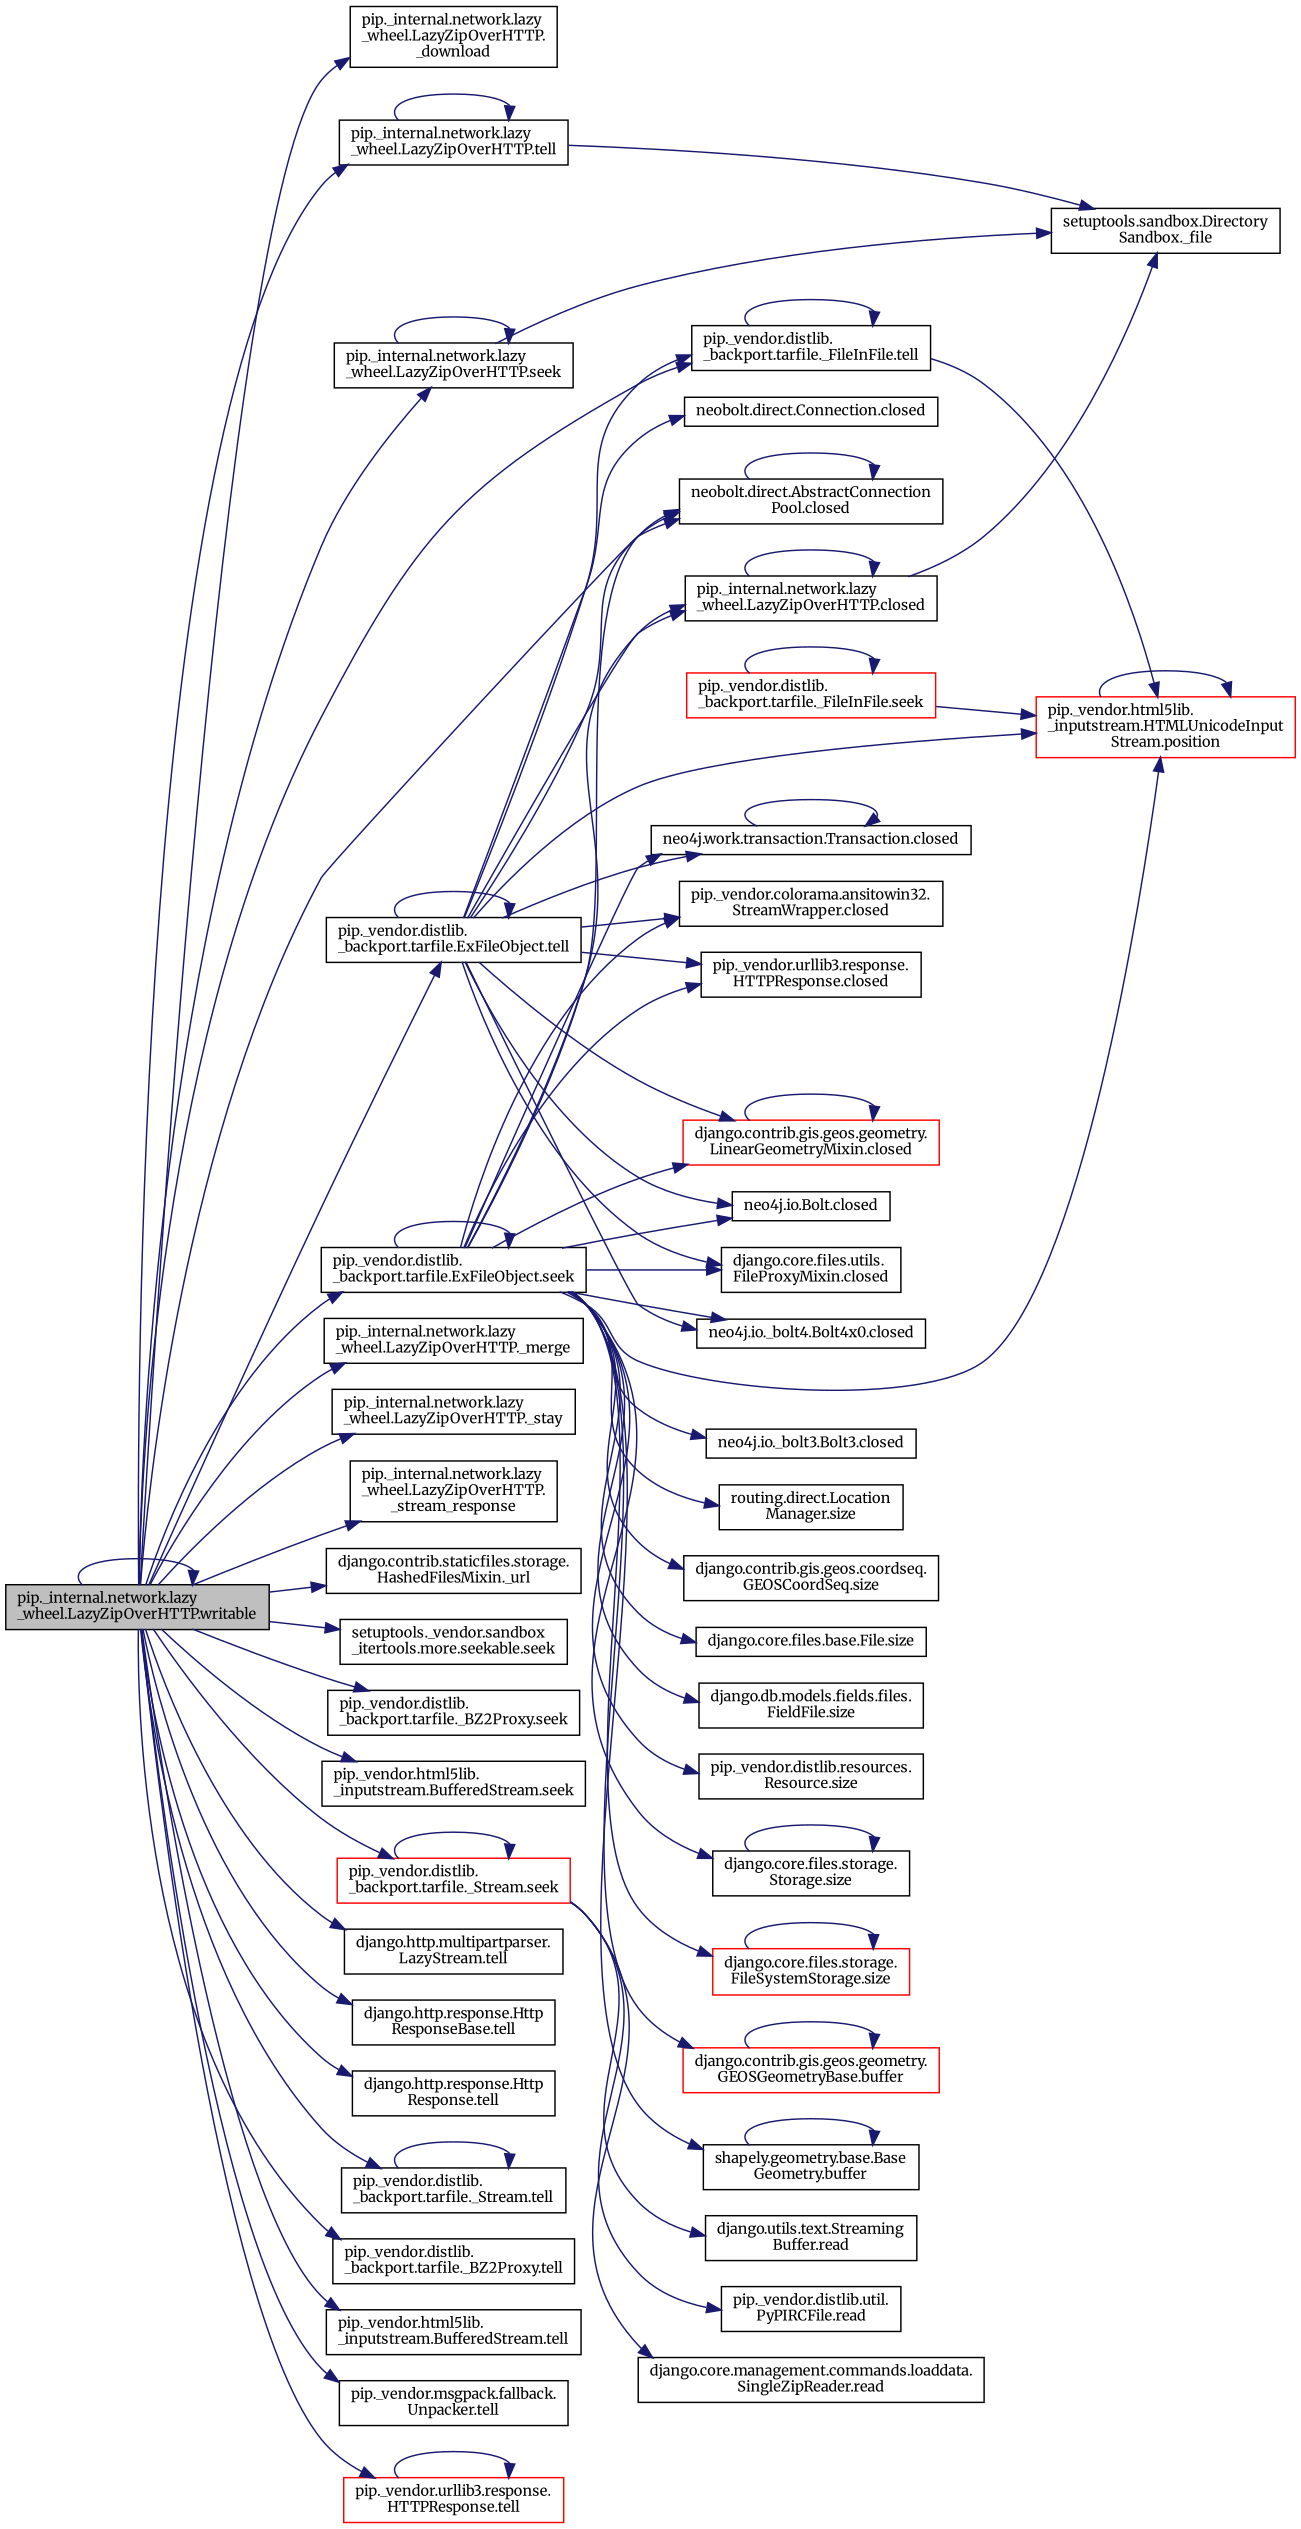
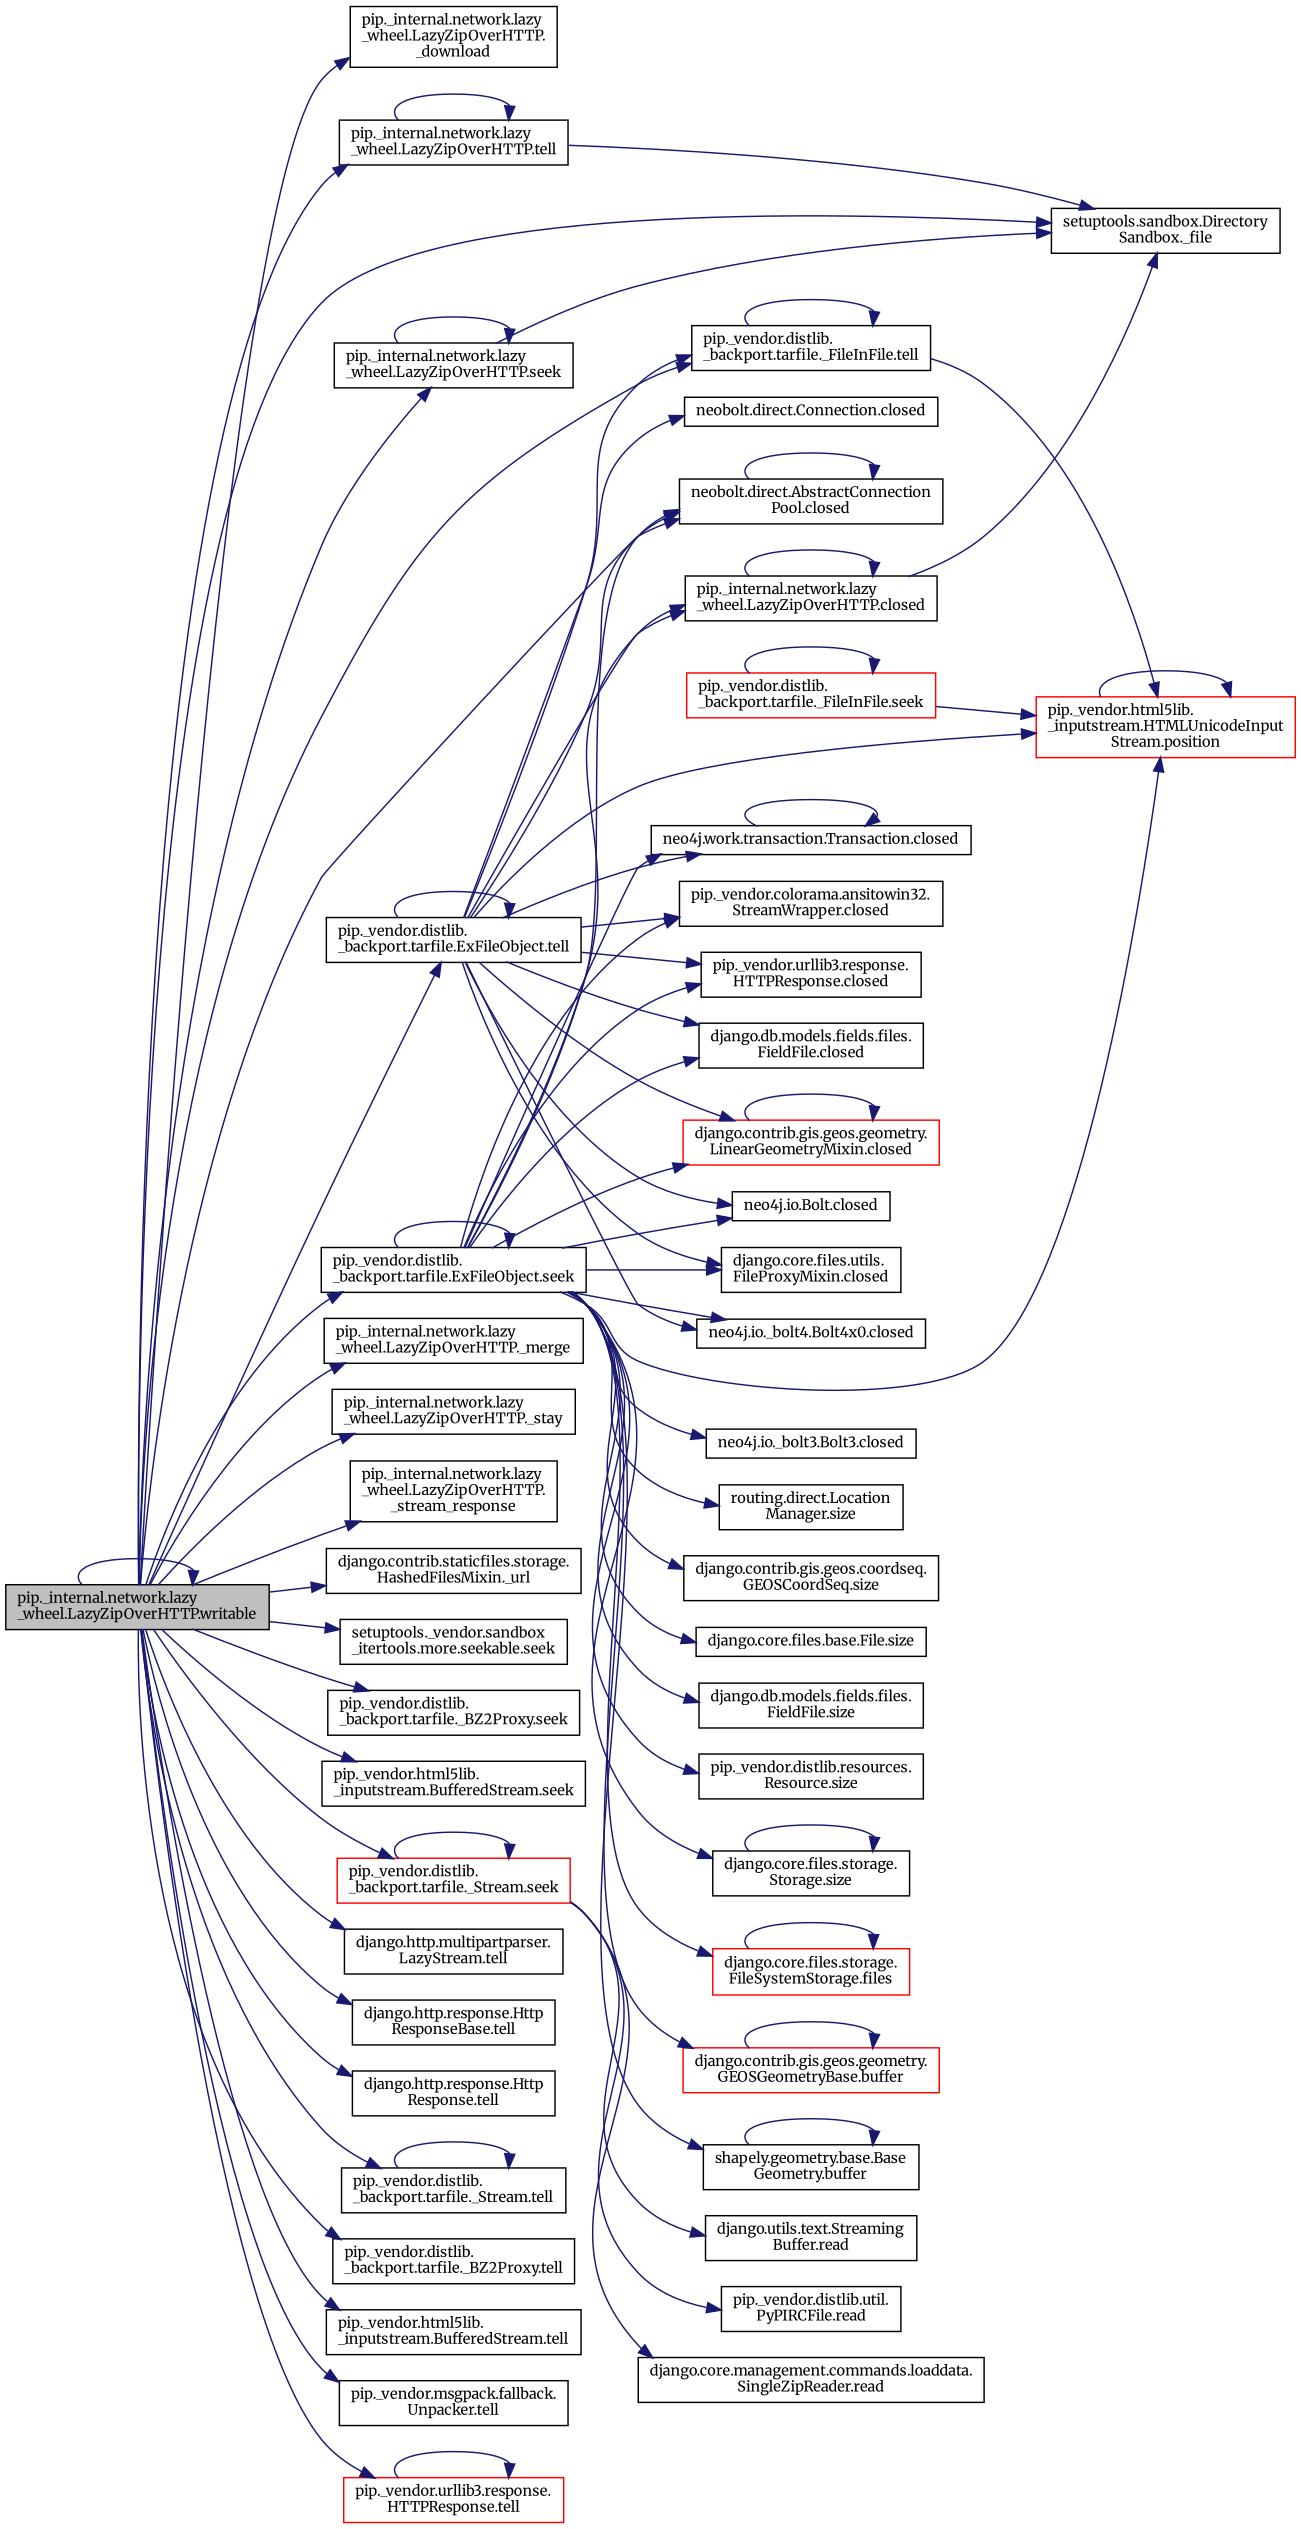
edge "pip._internal.network.lazy _wheel.LazyZipOverHTTP.writable" -> "setuptools.sandbox.Directory Sandbox._file": added
node "django.db.models.fields.files. FieldFile.closed": added
node "django.core.files.storage. FileSystemStorage.size": label "django.core.files.storage. FileSystemStorage.size" -> "django.core.files.storage. FileSystemStorage.files"
